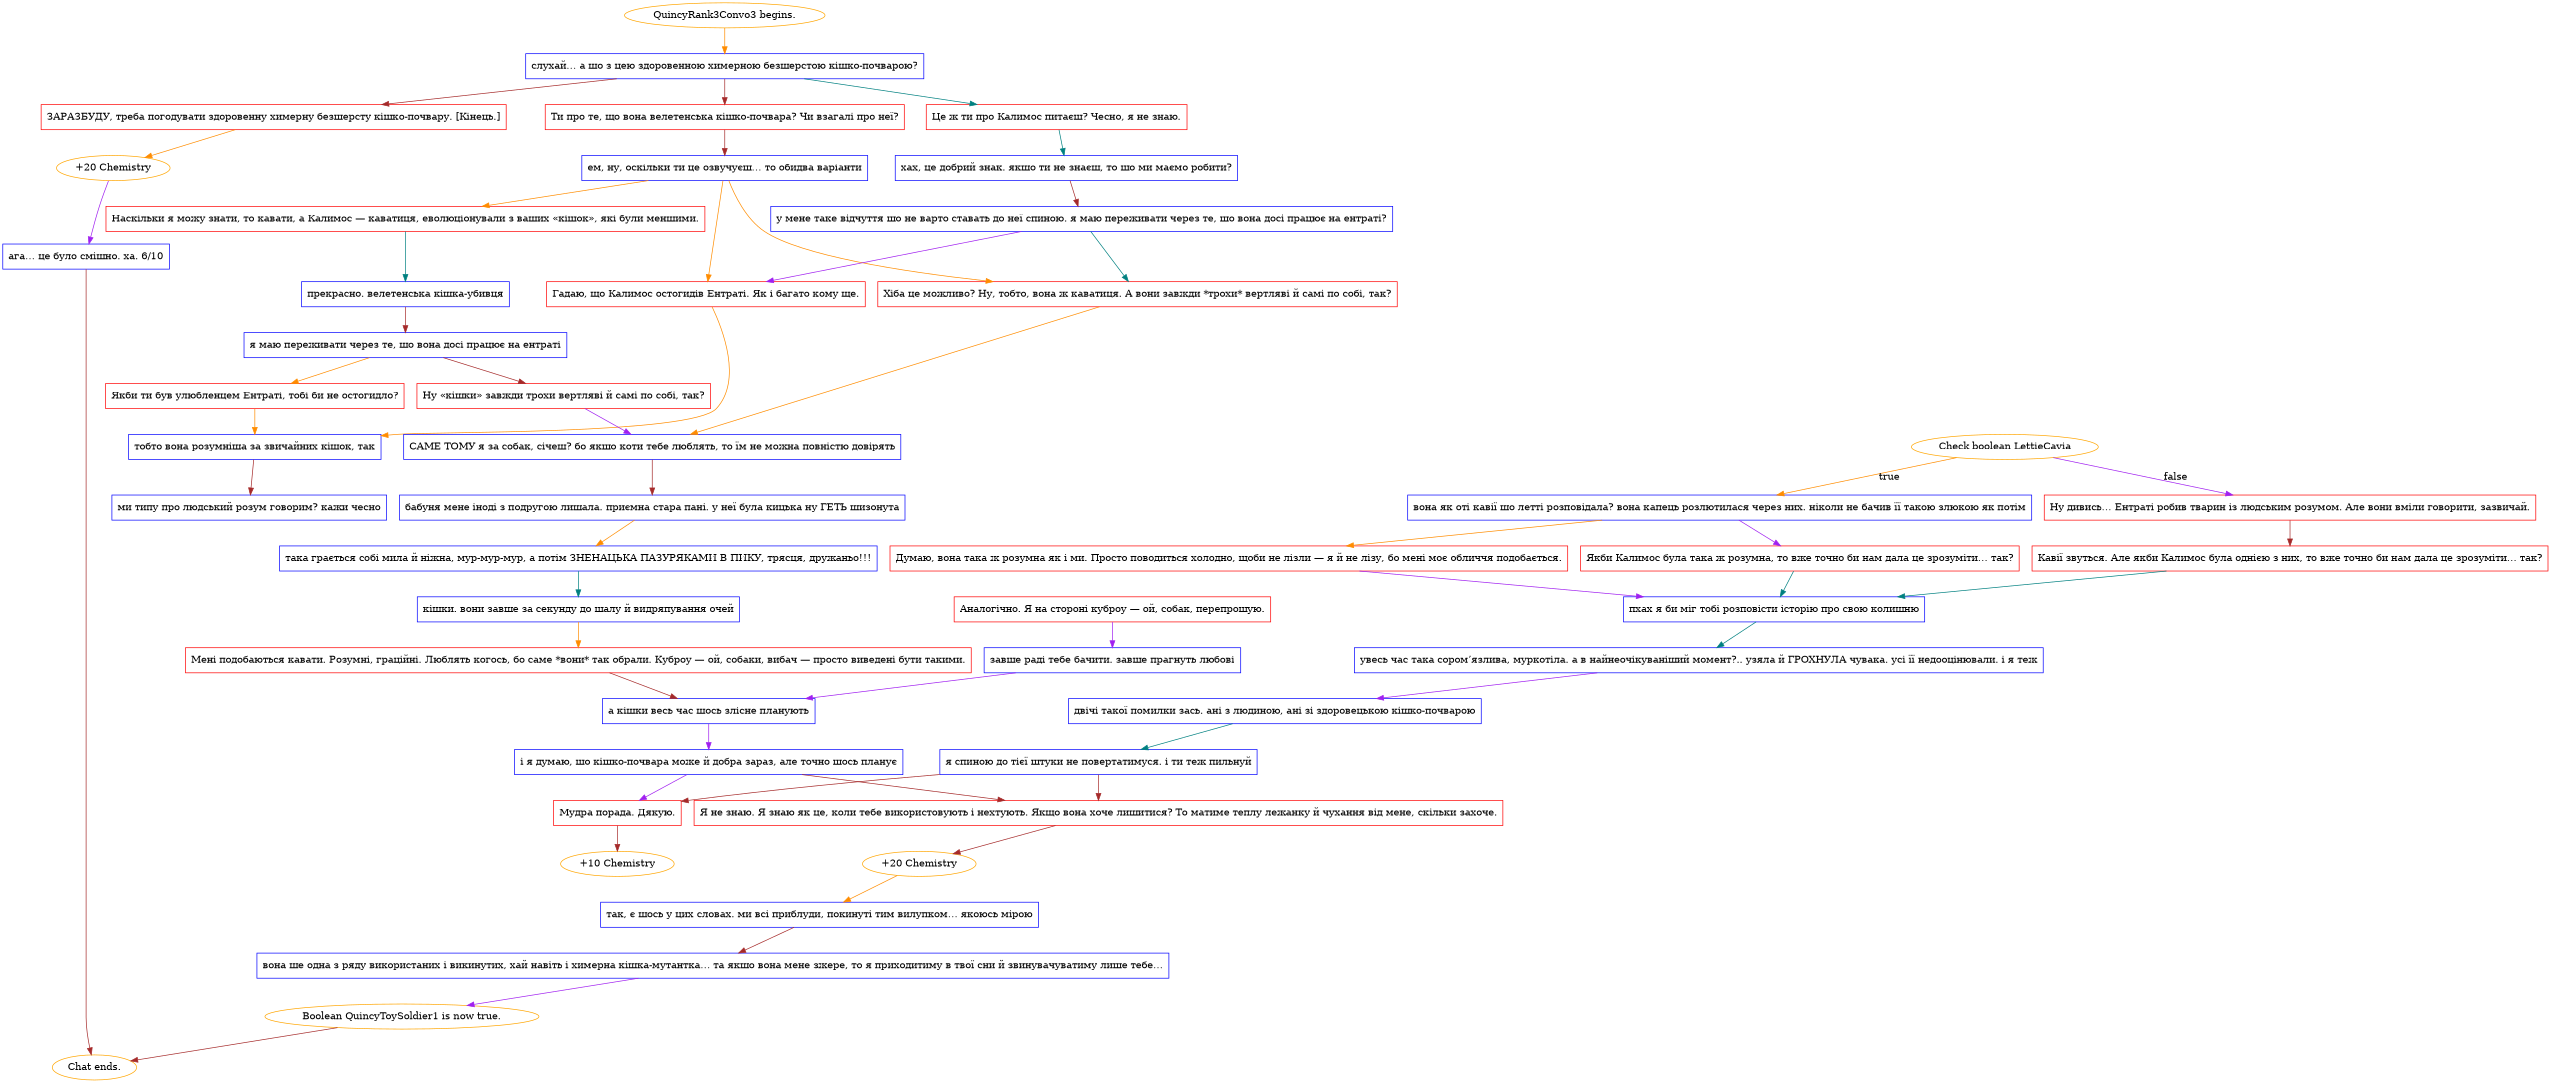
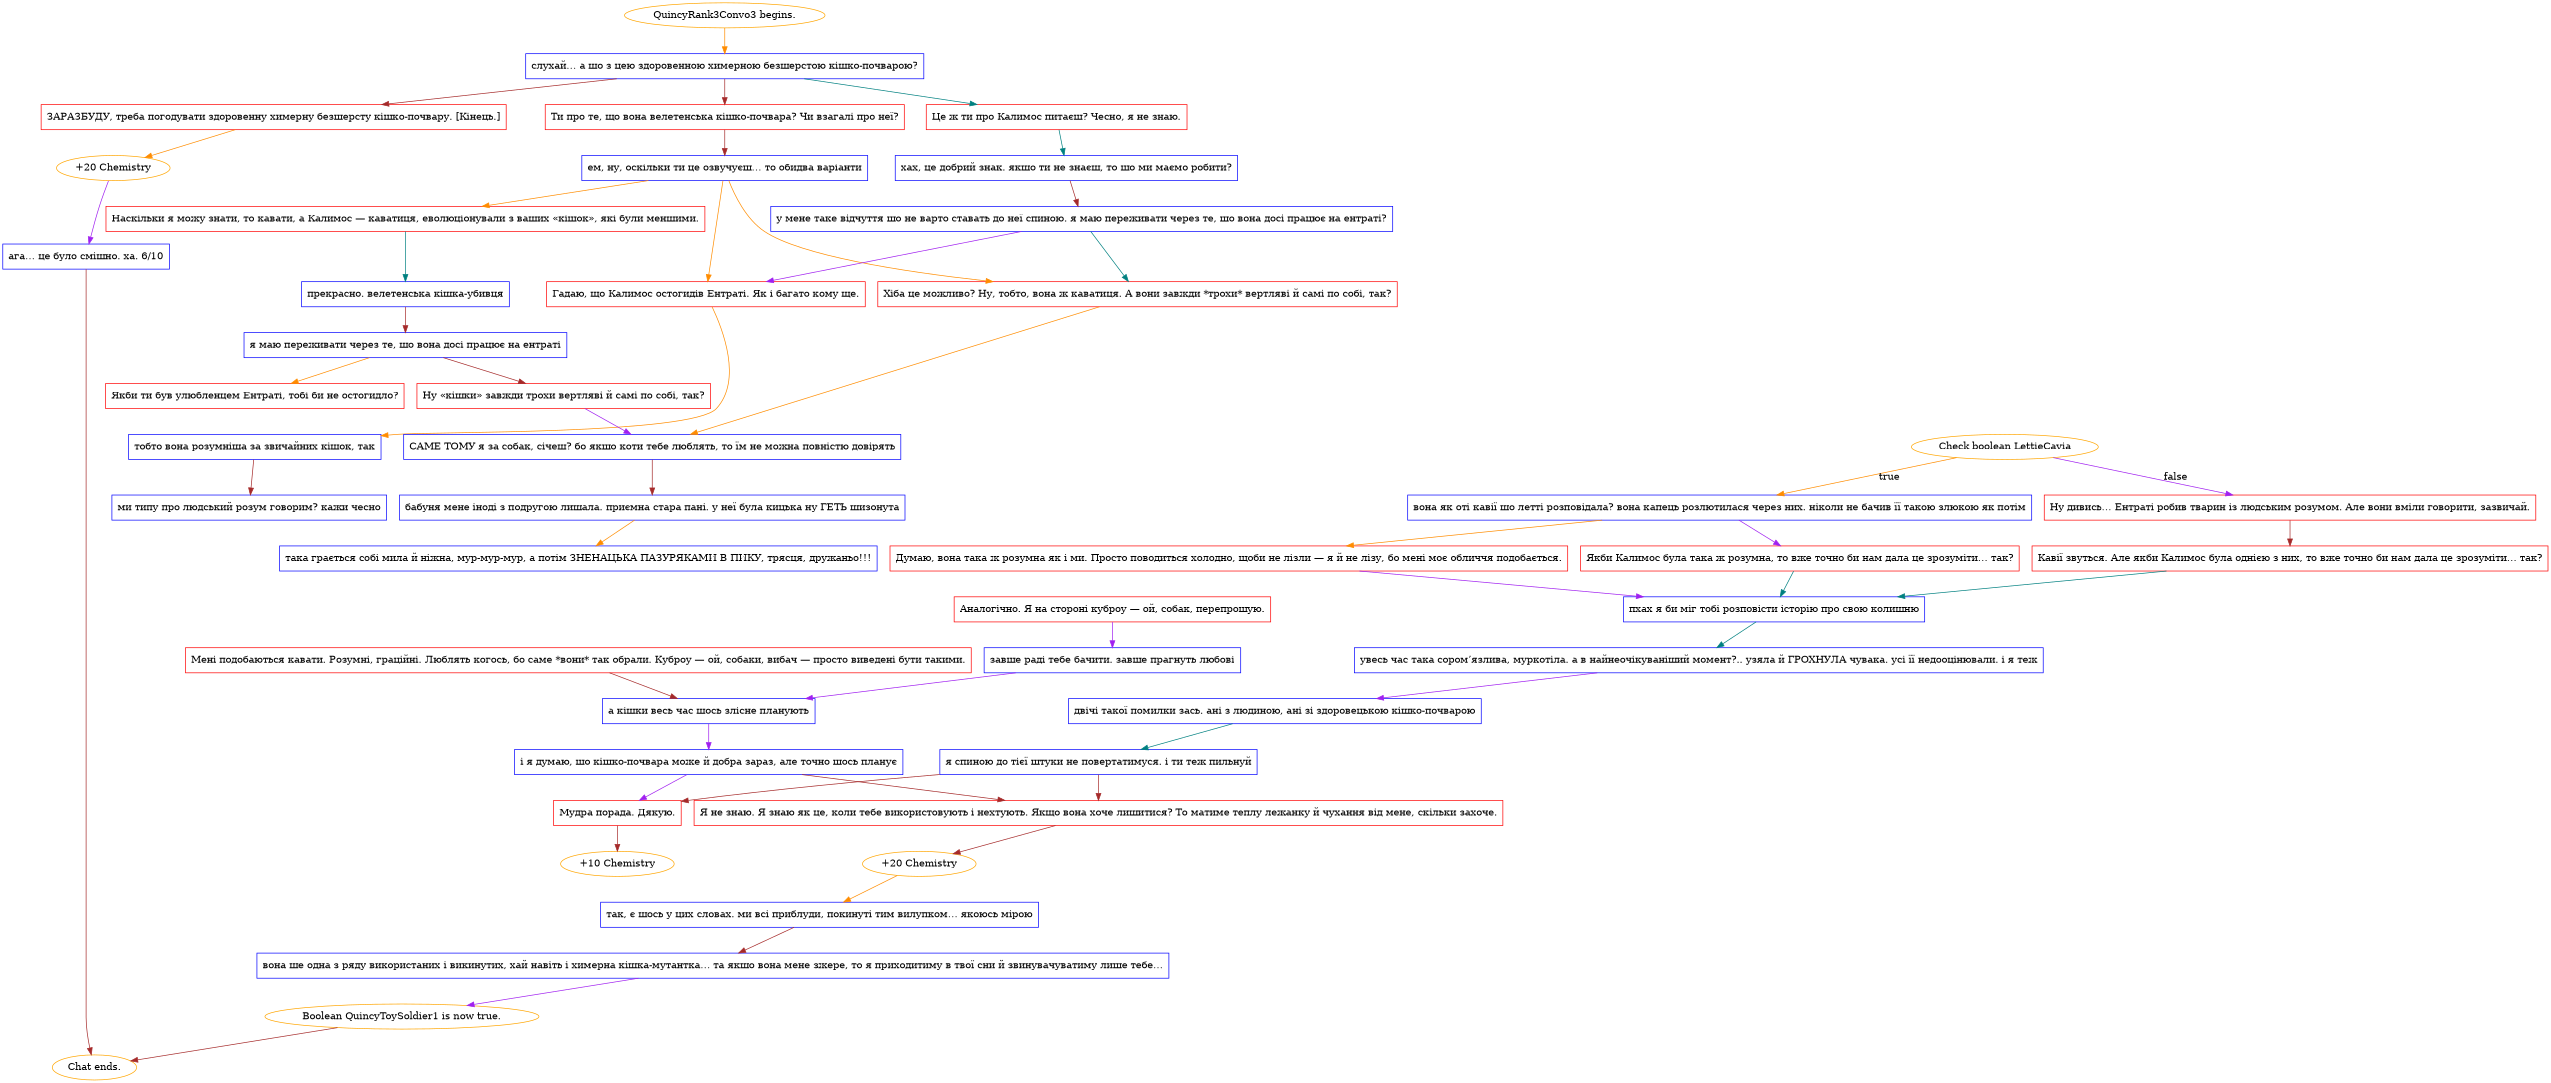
edge "Якби ти був улюбленцем Ентраті, тобі би не остогидло?" -> "тобто вона розумніша за звичайних кішок, так": removed
node "кішки. вони завше за секунду до шалу й видряпування очей": removed
